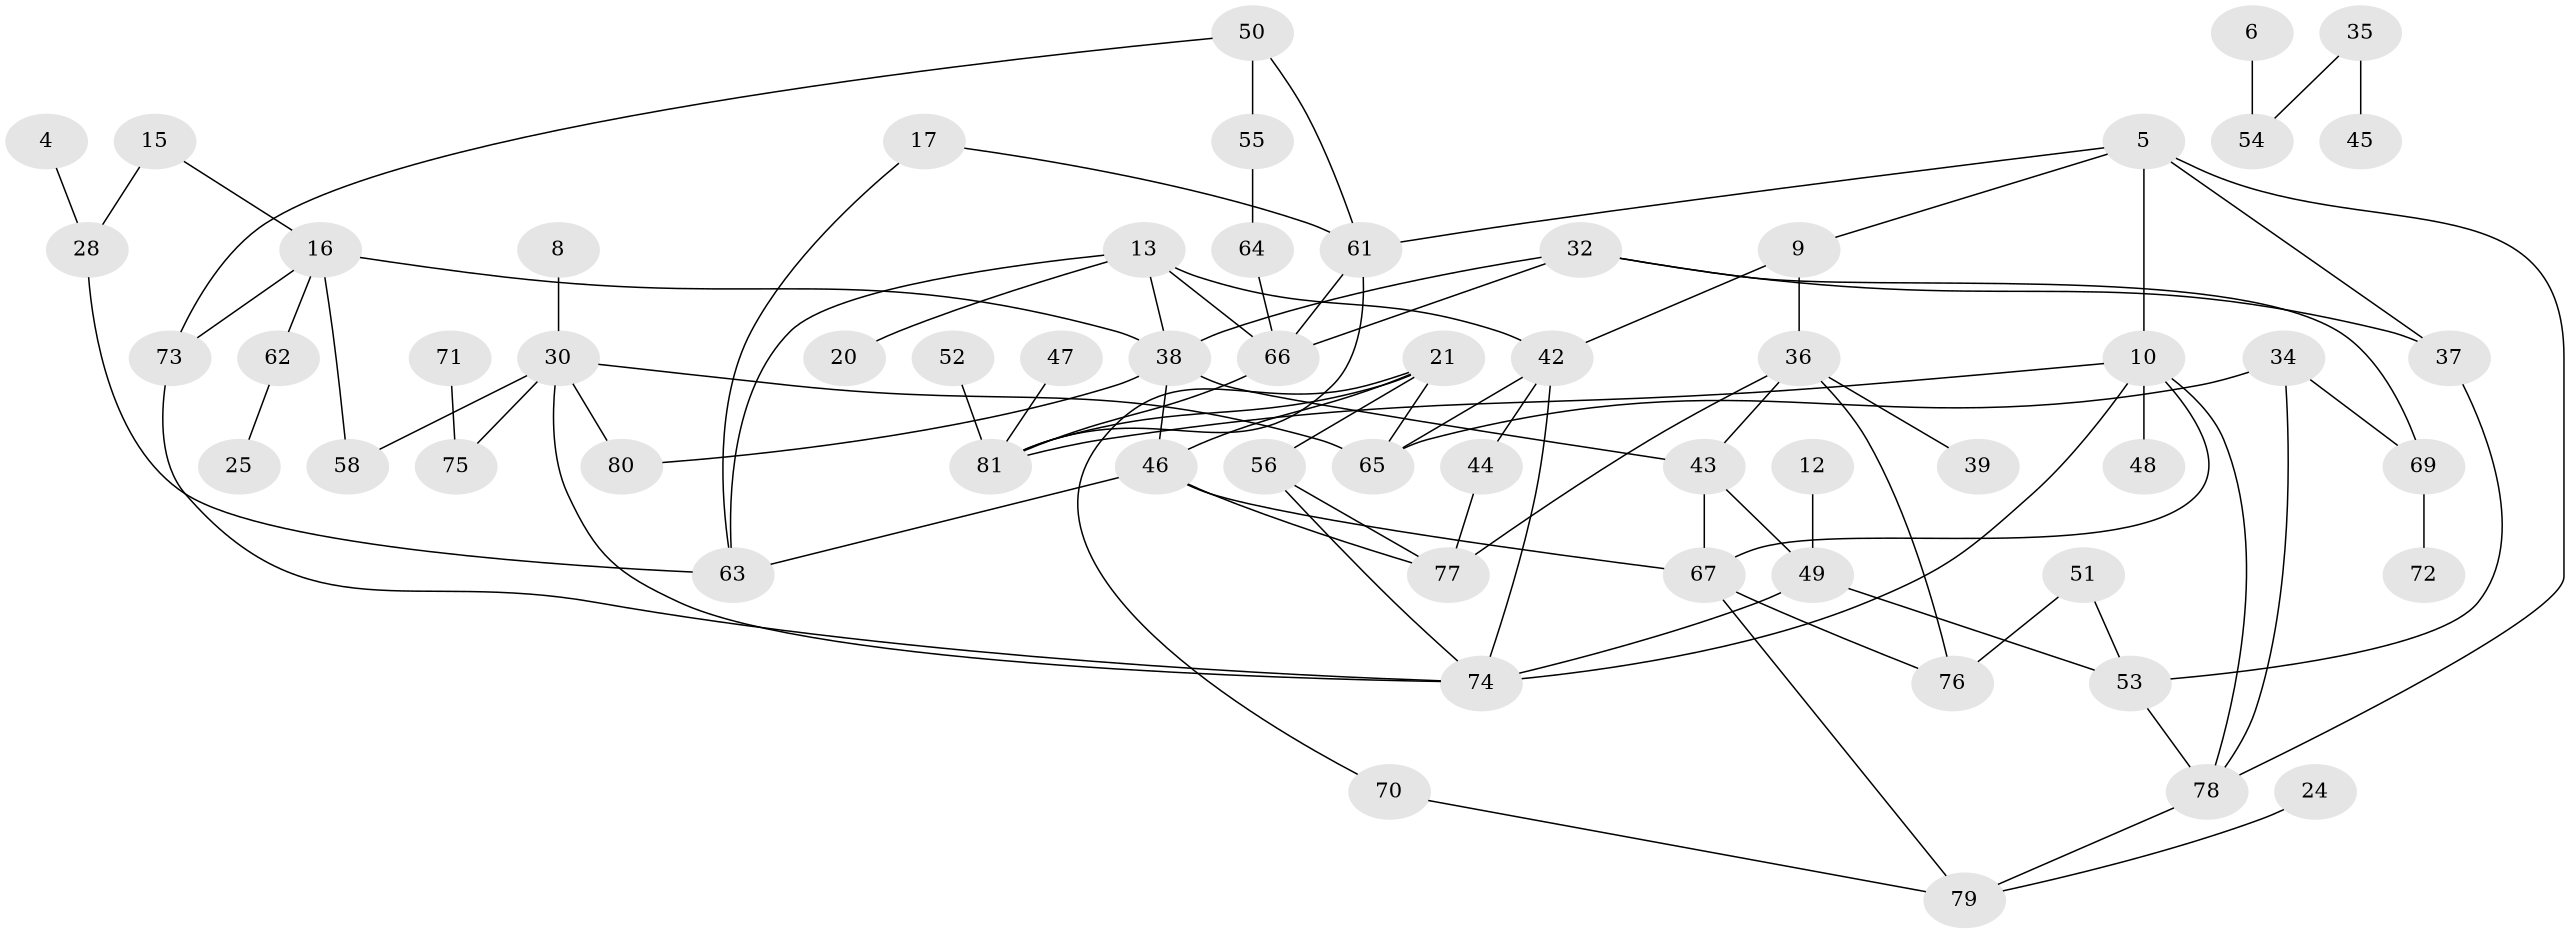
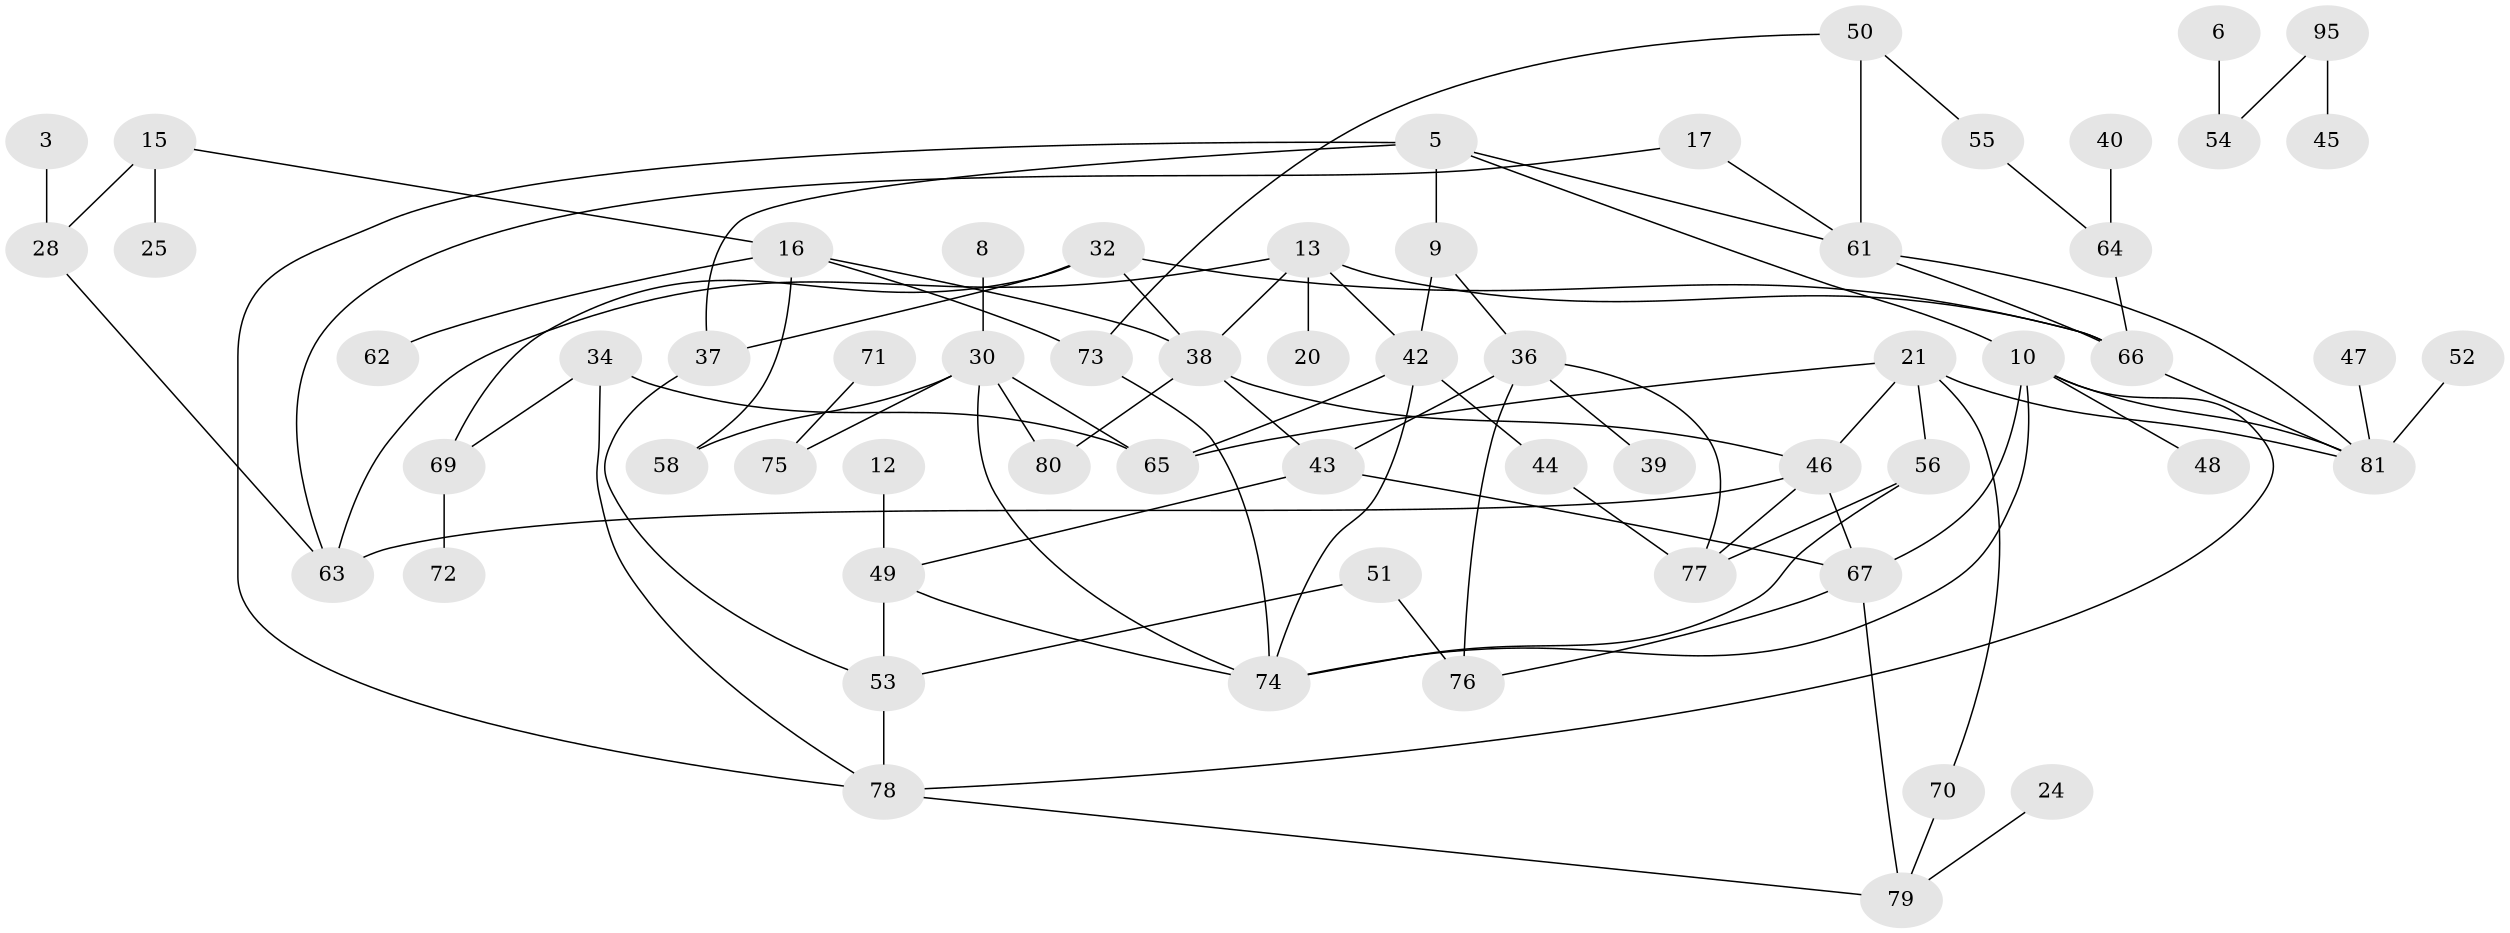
node "35": label "35" -> "95"
node "4": label "4" -> "3"
node "40": added
edge "62" -- "25": now "15" -- "25"
